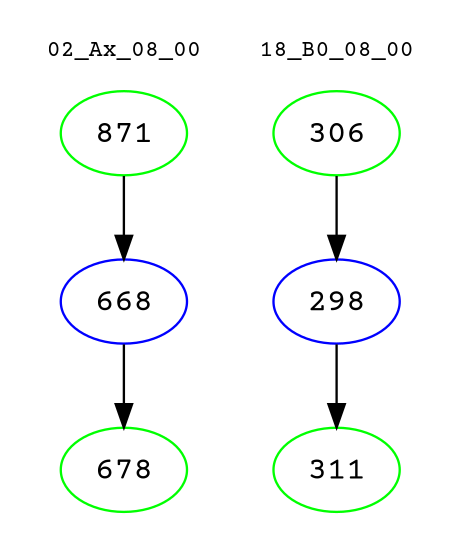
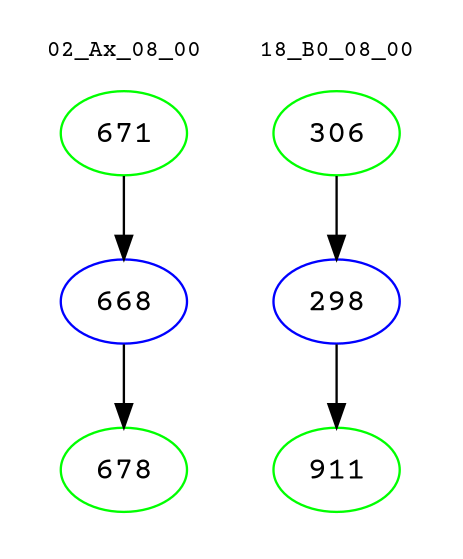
node "871": label "871" -> "671"
node "311": label "311" -> "911"
